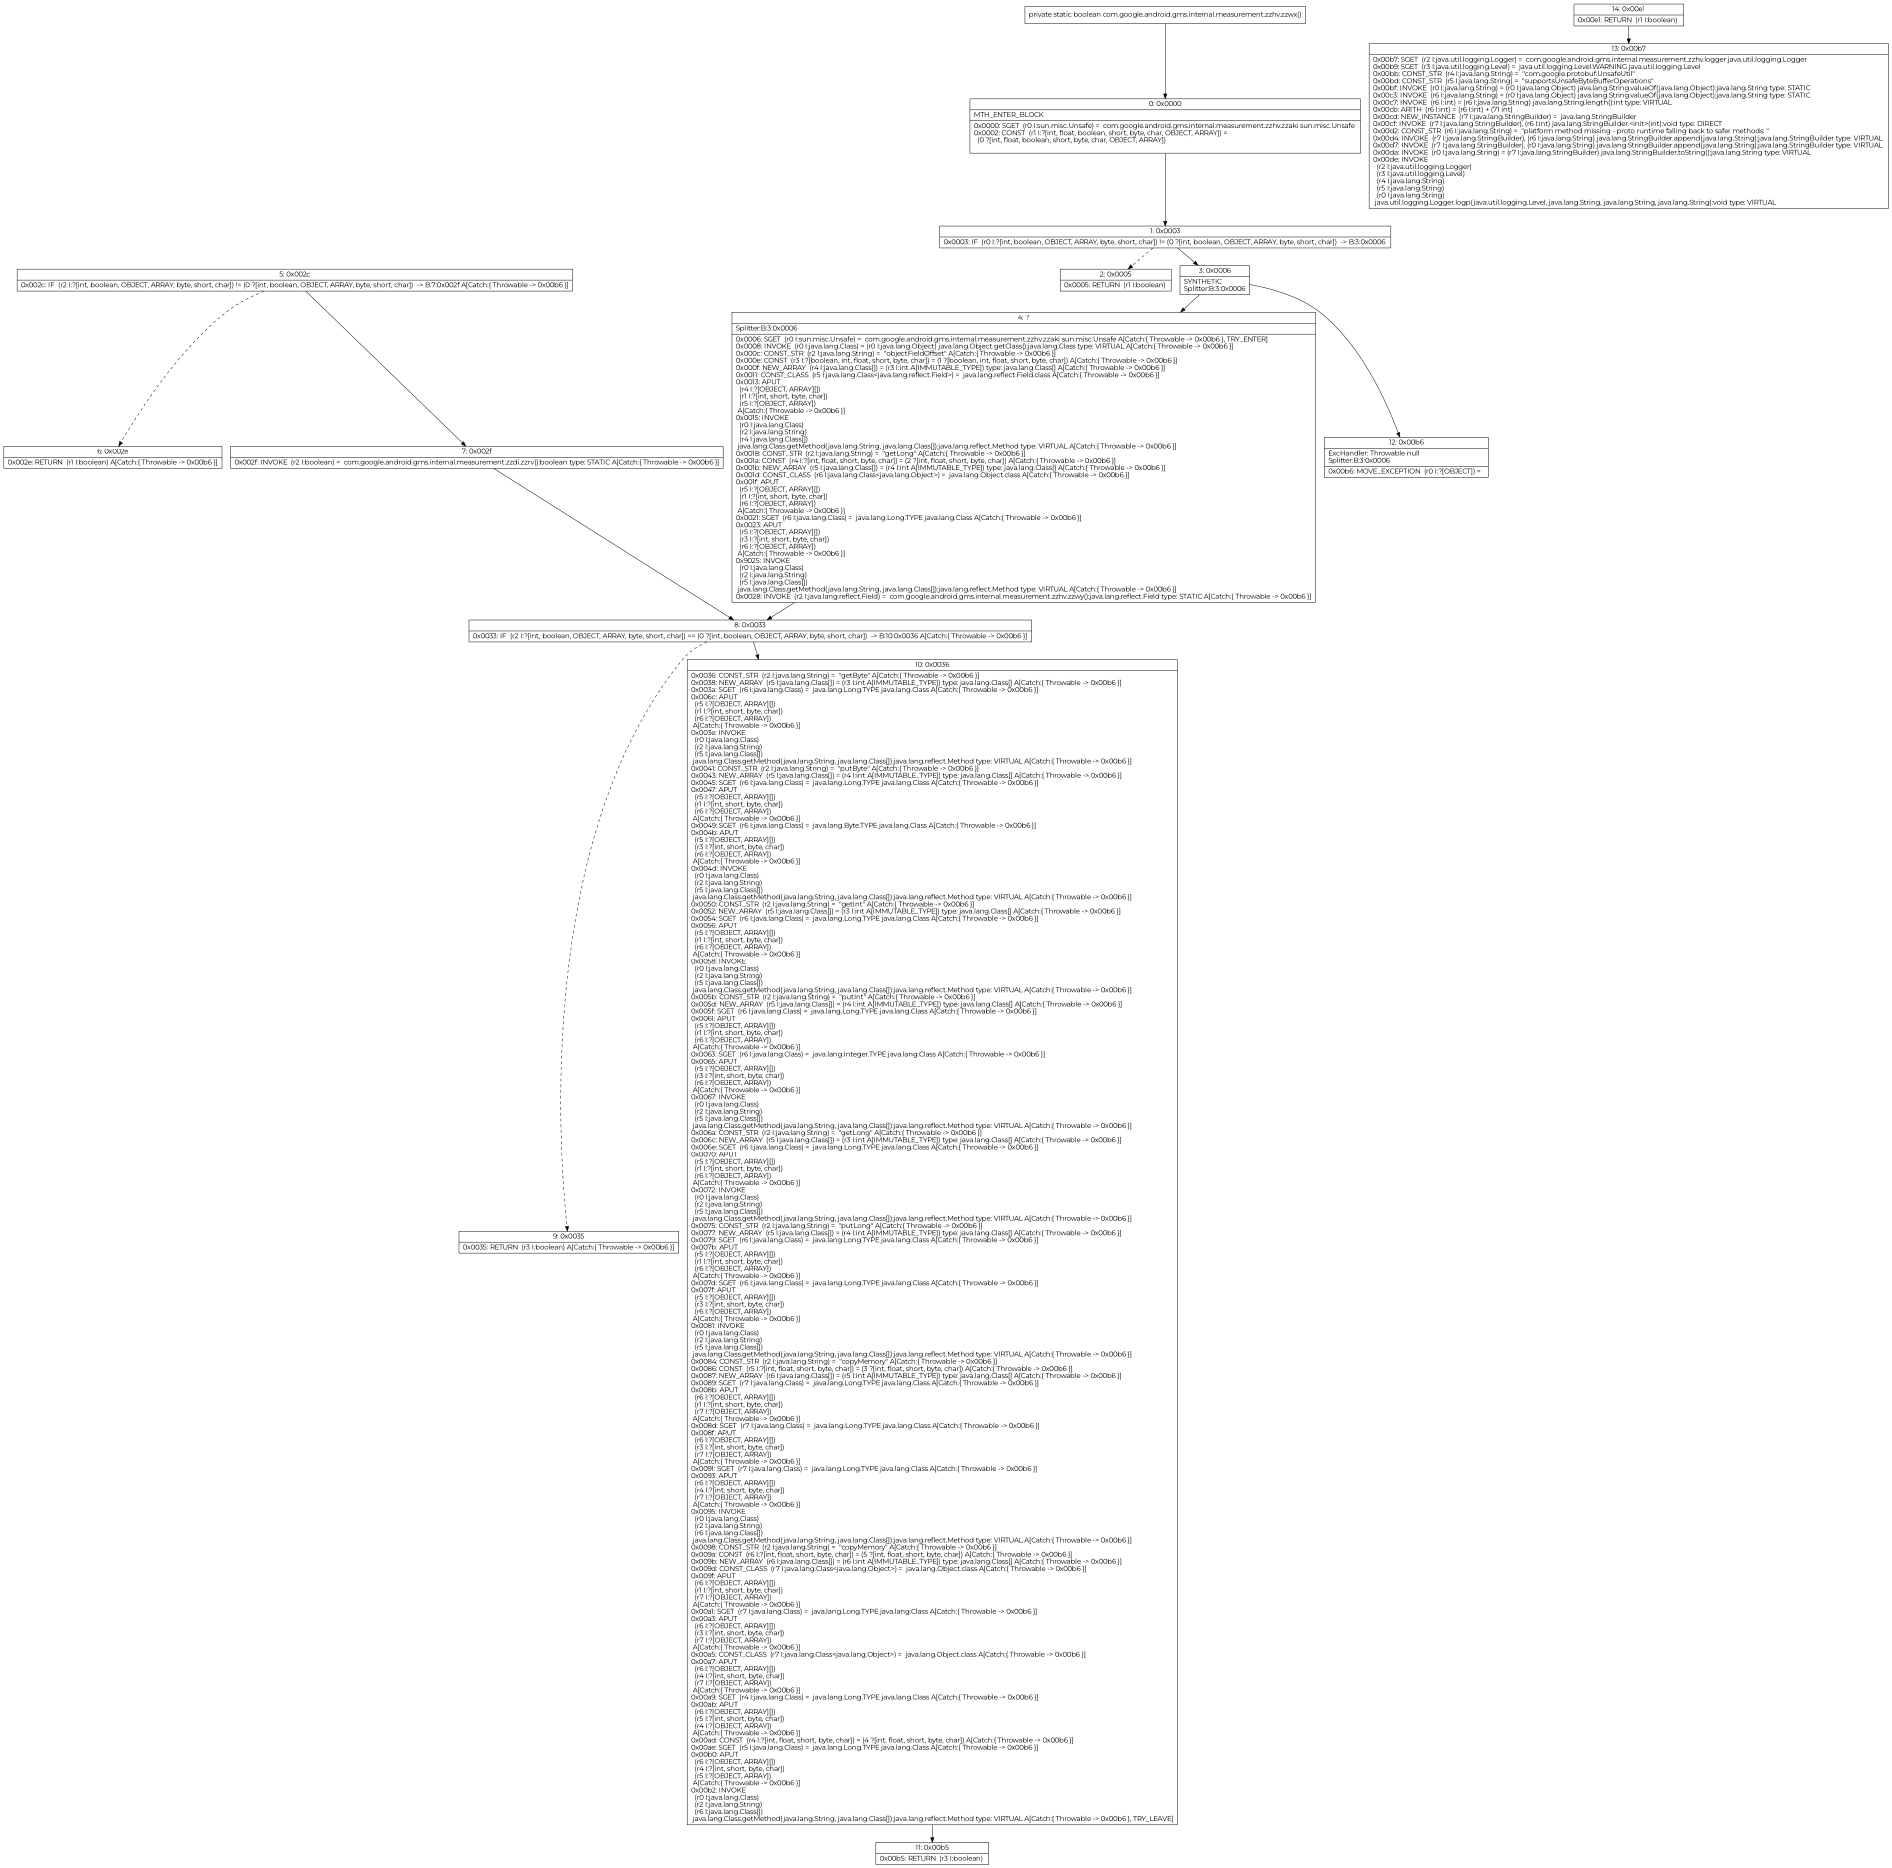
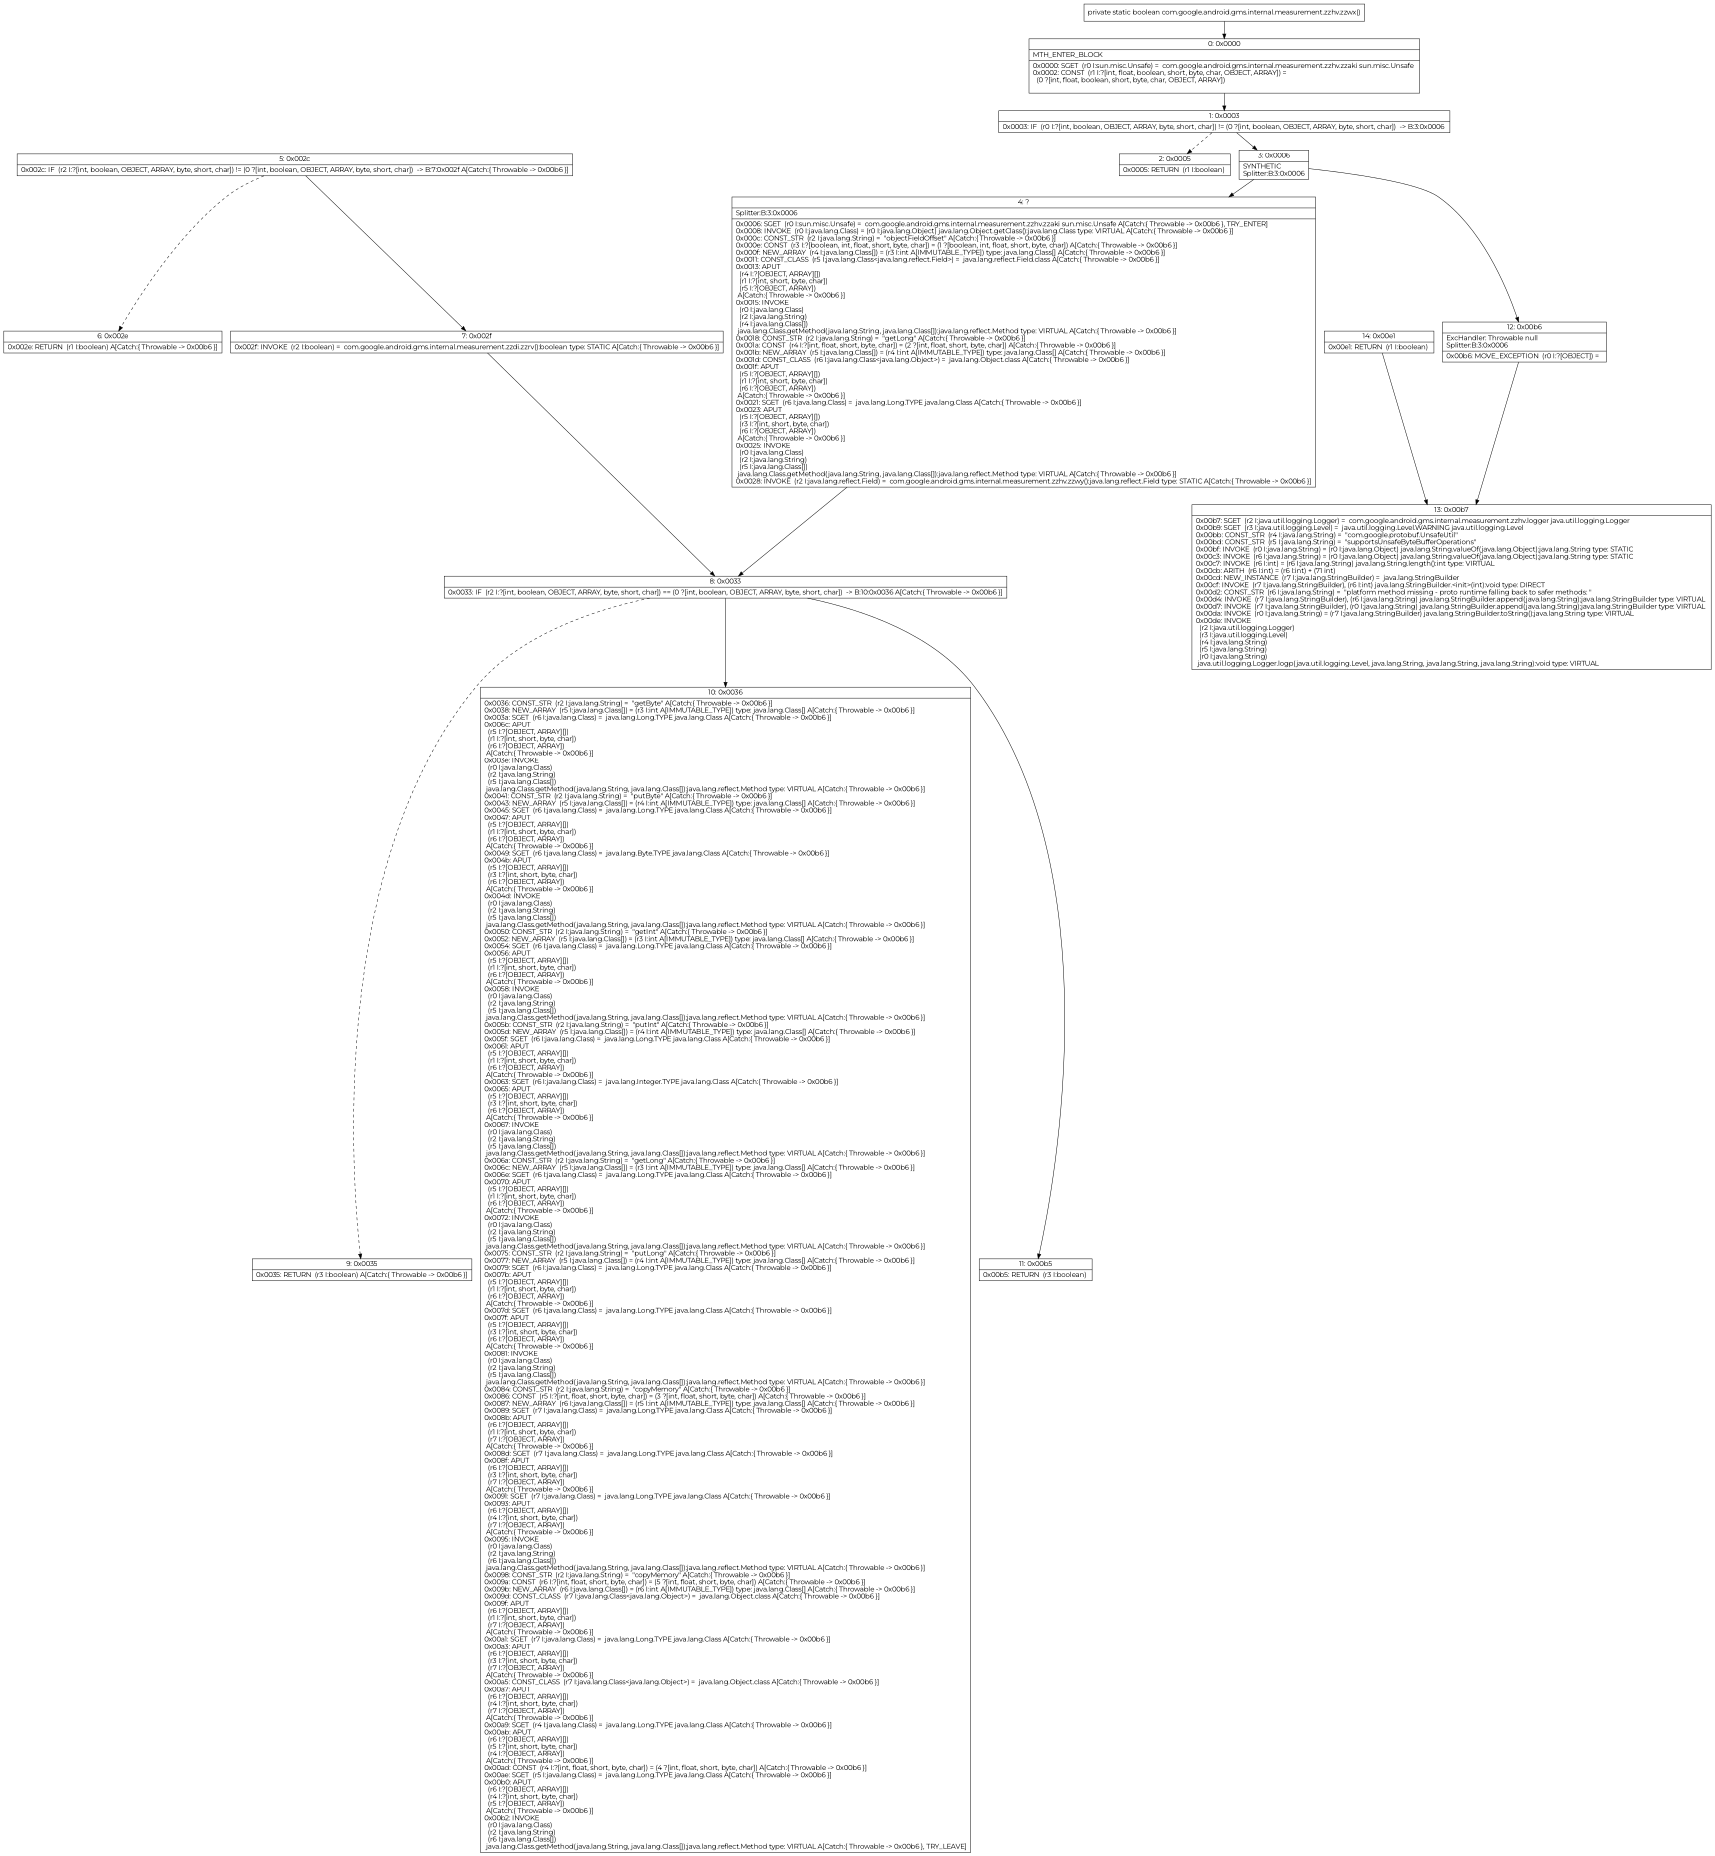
edge "12: 0x00b6" -> "13: 0x00b7": added
node "4: ?": text "0x9025: INVOKE" -> "0x0025: INVOKE"
edge "10: 0x0036" -> "11: 0x00b5": now "8: 0x0033" -> "11: 0x00b5"
